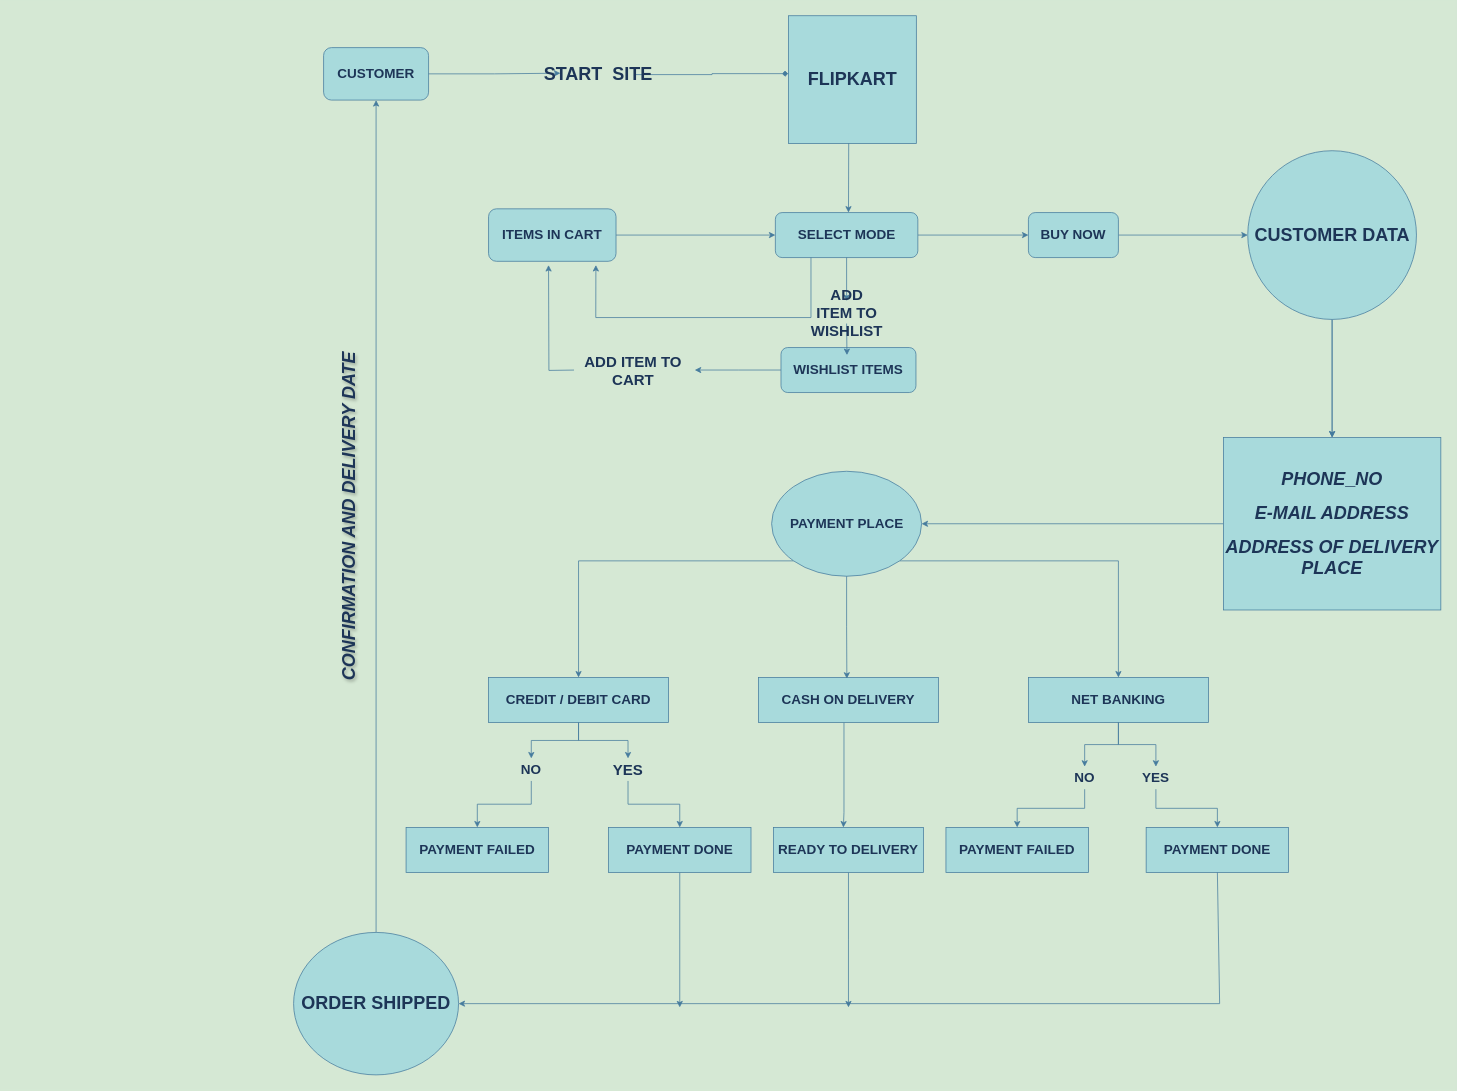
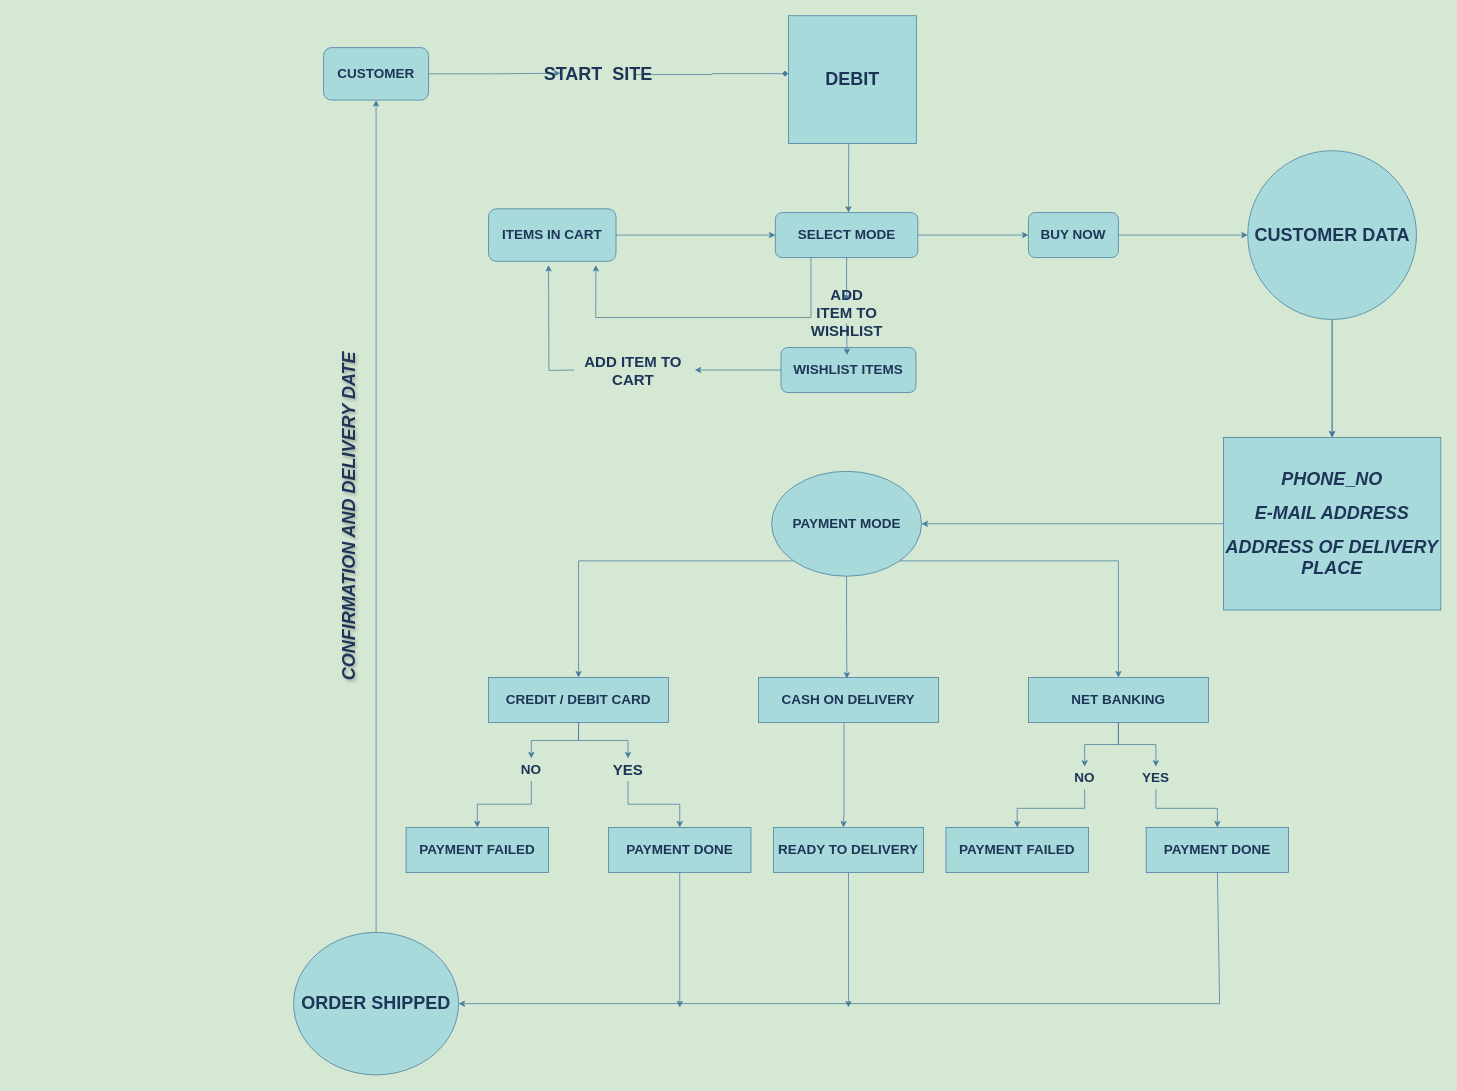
node "FLIPKART": label "FLIPKART" -> "DEBIT"
node "PAYMENT PLACE": label "PAYMENT PLACE" -> "PAYMENT MODE"
